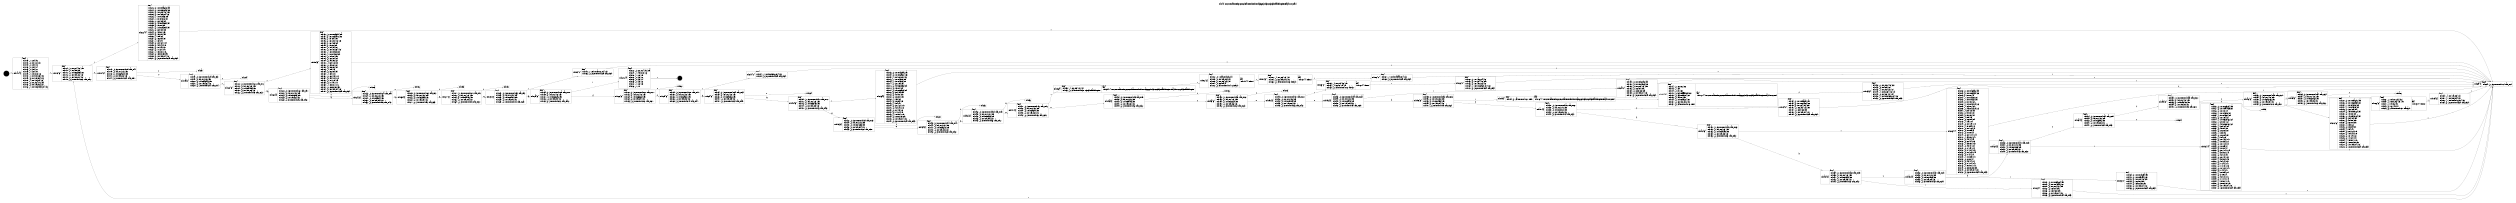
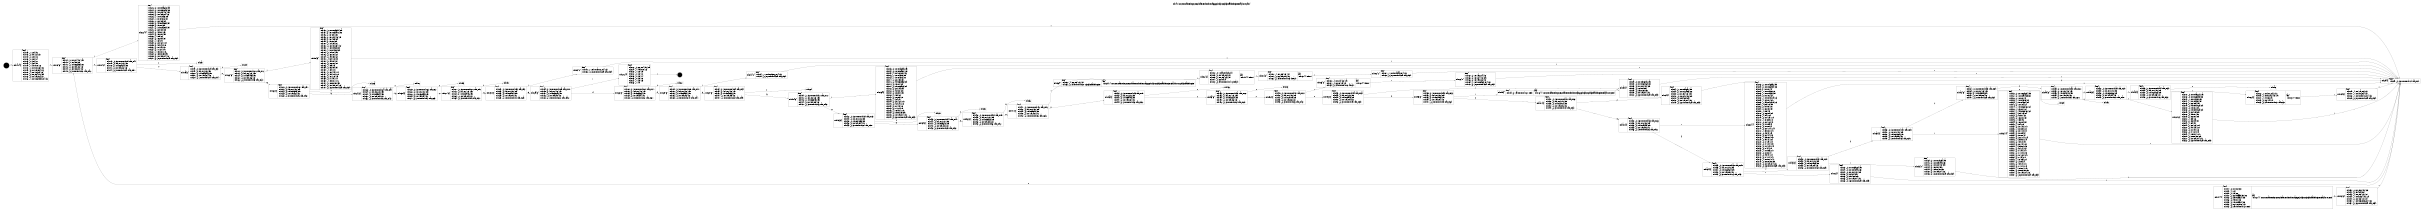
edge "0x401d0f [5]" -> "0x401d14 [40]": now "0x401d0f [5]" -> "0x401cab [27]"
